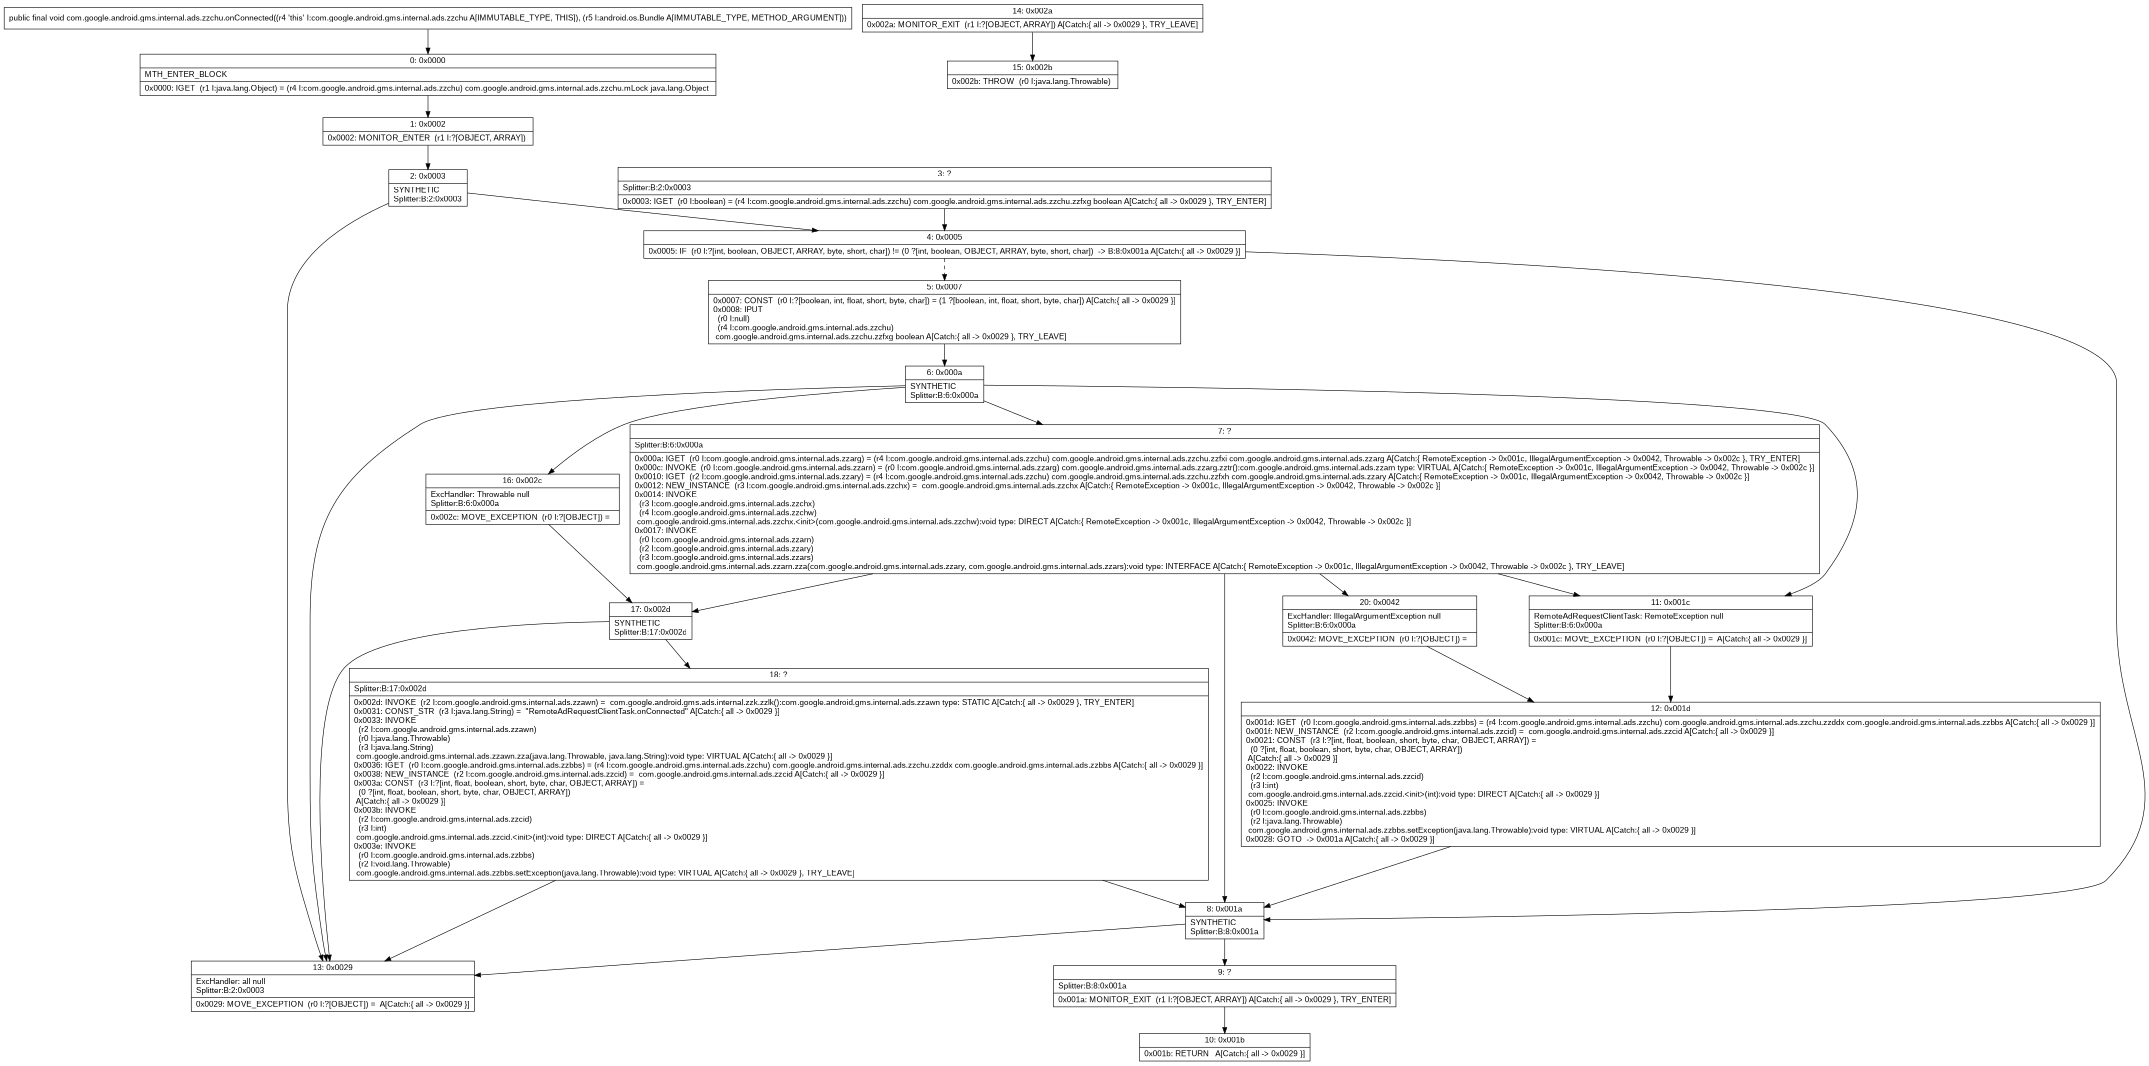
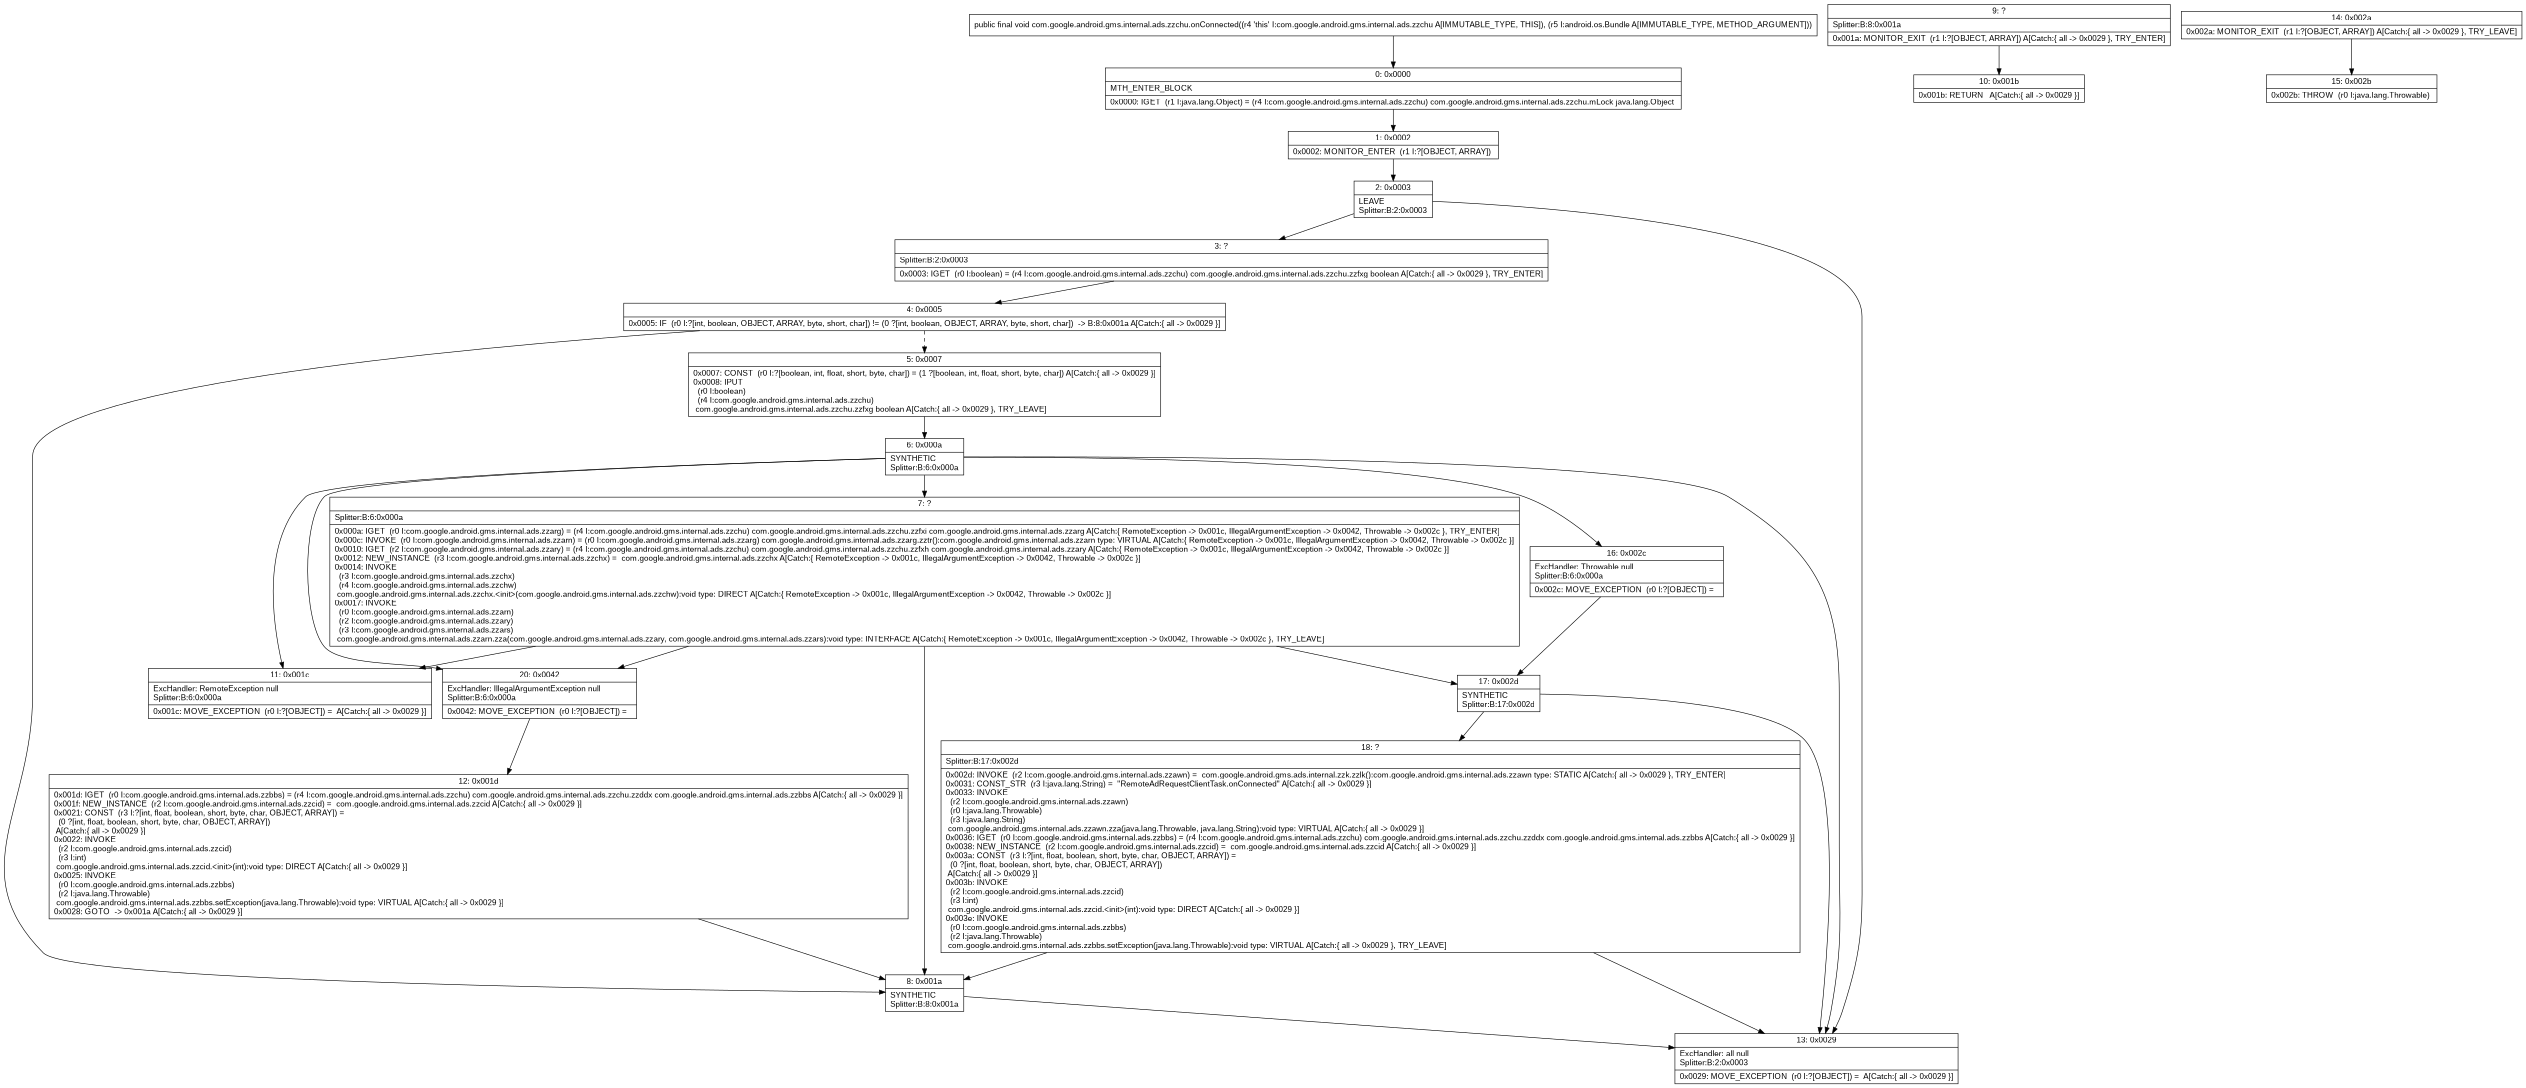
node "2: 0x0003": text "SYNTHETIC" -> "LEAVE"
edge "2: 0x0003" -> "4: 0x0005": now "2: 0x0003" -> "3: ?"
node "5: 0x0007": text "(r0 I:null)" -> "(r0 I:boolean)"
edge "6: 0x000a" -> "20: 0x0042": added
node "11: 0x001c": text "RemoteAdRequestClientTask: RemoteException null" -> "ExcHandler: RemoteException null"
edge "11: 0x001c" -> "12: 0x001d": removed
node "18: ?": text "(r2 I:void.lang.Throwable)" -> "(r2 I:java.lang.Throwable)"
edge "8: 0x001a" -> "9: ?": removed
